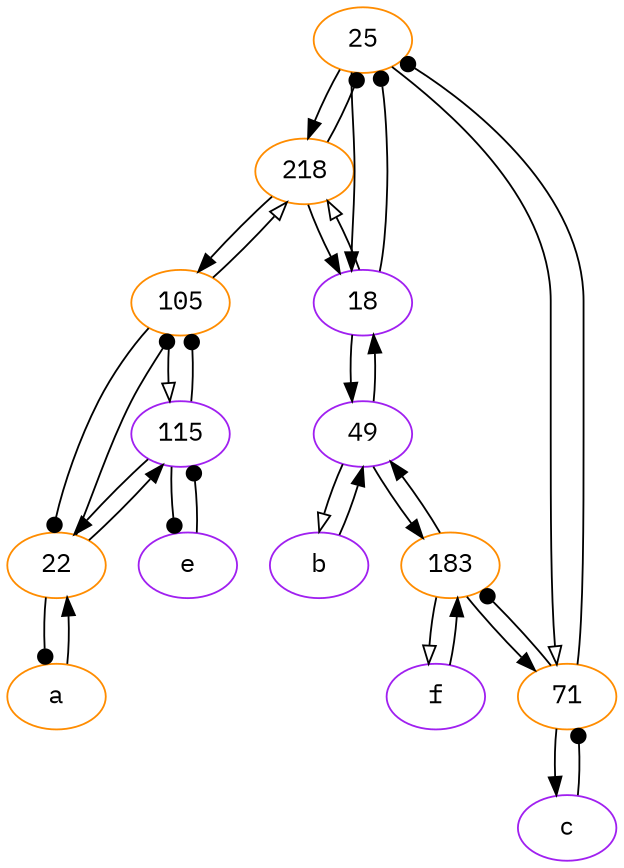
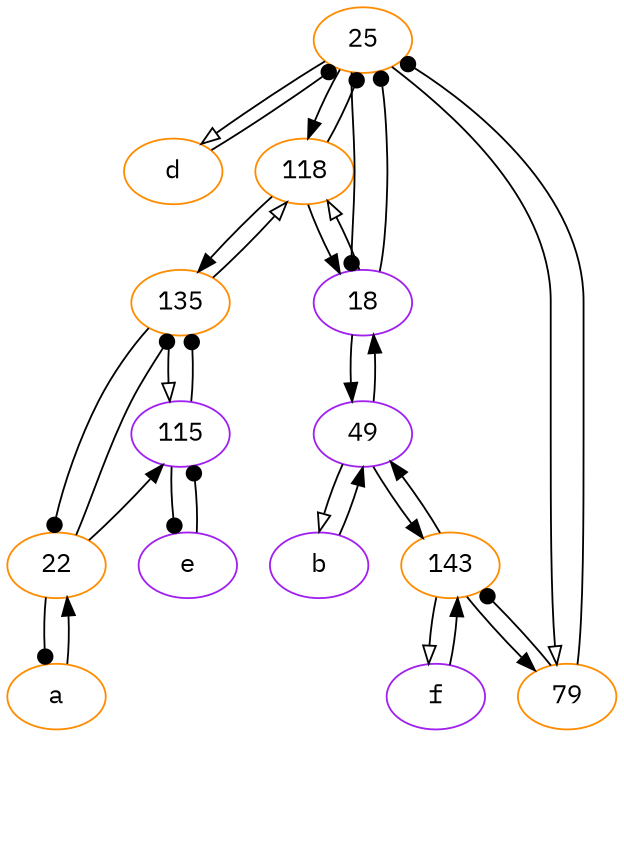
edge "25" -> "18": arrowhead normal -> dot
node "d": added
node "218": label "218" -> "118"
node "105": label "105" -> "135"
edge "115" -> "22": removed
node "183": label "183" -> "143"
node "71": label "71" -> "79"
node "c": removed
